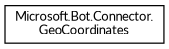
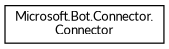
node "Microsoft.Bot.Connector. GeoCoordinates": label "Microsoft.Bot.Connector. GeoCoordinates" -> "Microsoft.Bot.Connector. Connector"
